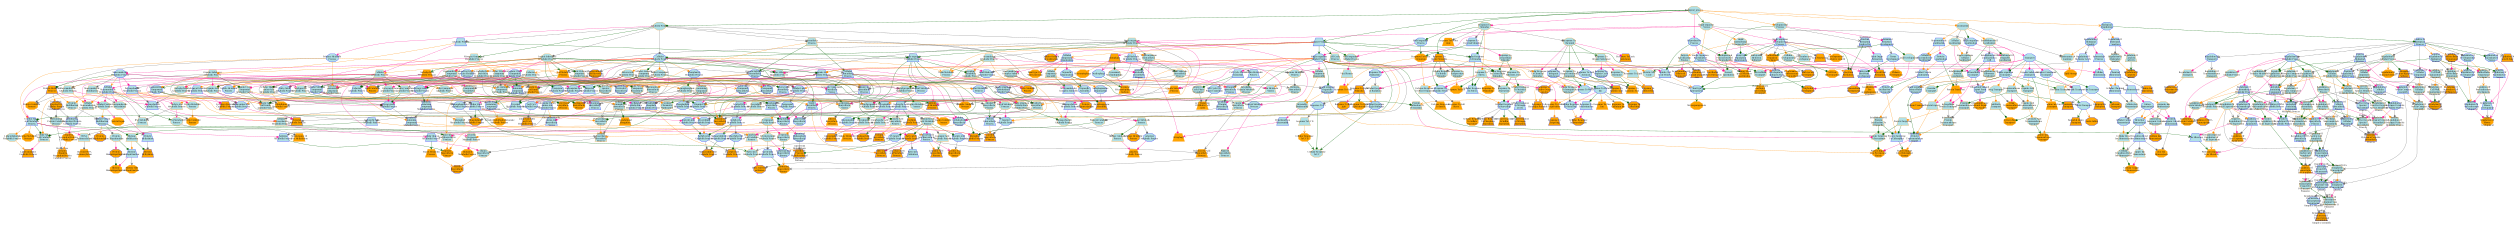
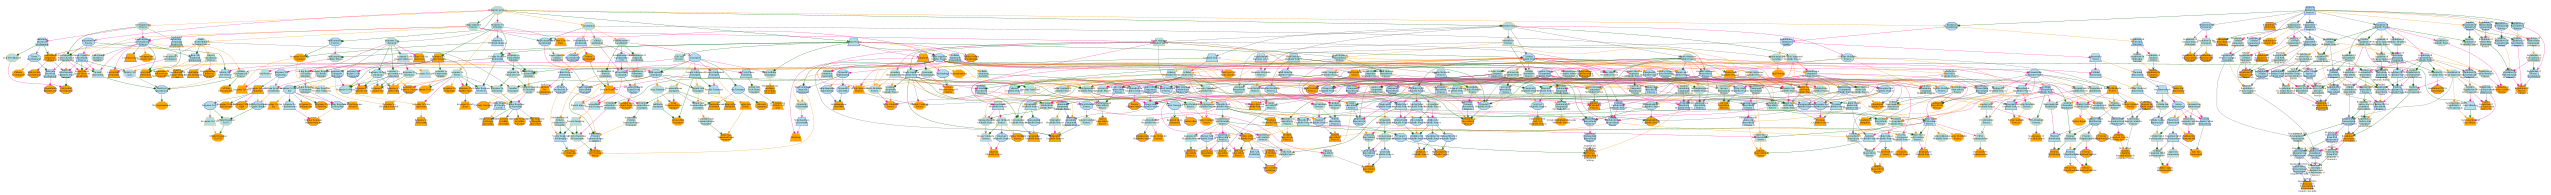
edge "Biological Regulation" -> "Positive Of Biological Process": reversed
node "Single organism Developmental Process": shape trapezium -> octagon
edge "Cellular Process" -> "Toxin Metabolic Process": now "Single organism Cellular Process" -> "Toxin Metabolic Process"
edge "Single multicellular Organism Process" -> "Vascular Transport": added
node "Plant Organ Formation": removed
node "Protein Localization": fillcolor powderblue -> orange
node "Regulation Of Ion Transmembrane Transport": added
node "Regulation Of Multicellular Organismal Process": fillcolor orange -> powderblue
edge "Single organism Catabolic Process" -> "Small Molecule Catabolic Process": now "Single organism Catabolic Process" -> "Oxoacid Metabolic Process"
edge "Multicellular Organism Development" -> "Embryo Sac Development": color gray40 -> deeppink
edge "Primary Metabolic Process" -> "Carbohydrate Metabolic Process": added
edge "Single organism Cellular Process" -> "Cellular Developmental Process": added
edge "Response To Abiotic Stimulus" -> "Response To Water": color darkorange -> darkgreen
node "Cellular Biosynthetic Process": color blue -> darkorange
node "Nitrogen Compound Transport": shape octagon -> trapezium
edge "Cellular Catabolic Process" -> "Organic Acid Catabolic Process": now "Nitrogen Compound Metabolic Process" -> "Organic Acid Catabolic Process"
edge "Regulation Of Cellular Component Organization" -> "Positive Regulation Of Cellular Component Organization": now "Regulation Of Reactive Oxygen Species Metabolic Process" -> "Positive Regulation Of Cellular Component Organization"
node "Carbohydrate Derivative Biosynthetic Process": label "Carbohydrate Derivative Biosynthetic Process" -> "Carbohydrate Extracellular Biosynthetic Process"
node "Cell Cycle G1/S Phase Transition": removed
node "Response To Osmotic Stress": fillcolor powderblue -> orange
edge "Cellular Response To Nutrient Levels" -> "Cellular Response To Nitrogen Levels": color deeppink -> darkorange
edge "Organic Cyclic Compound Biosynthetic Process" -> "Phenylpropanoid Biosynthetic Process": now "Organic Cyclic Compound Biosynthetic Process" -> "Phenylpropanoid Catabolic Process"
node "Amino Acid Transport": label "Amino Acid Transport" -> "Amino Acid Mitotic"
edge "Intracellular Protein Transport" -> "Intracellular Protein Transmembrane Transport": removed
edge "Cation Homeostasis" -> "Monovalent Inorganic Cation Homeostasis": arrowhead vee -> dot
node "Response To Targeting": label "Response To Targeting" -> "Response To Desiccation"
edge "Monocarboxylic Acid Metabolic Process" -> "Abscisic Acid Metabolic Process": color darkgreen -> darkorange
edge "Cellular Response To Light Stimulus" -> "Cellular Response To UV": arrowhead vee -> dot
edge "L phenylalanine Metabolic Process" -> "L phenylalanine Catabolic Process": now "Cellular Amino Acid Metabolic Process" -> "L phenylalanine Catabolic Process"
edge "Cellular Response To UV B" -> "Cellular Response To UV": reversed
node "Starch Metabolic Process": color darkorange -> blue
